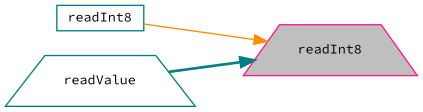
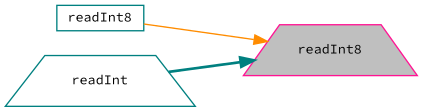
node "readValue": label "readValue" -> "readInt"
